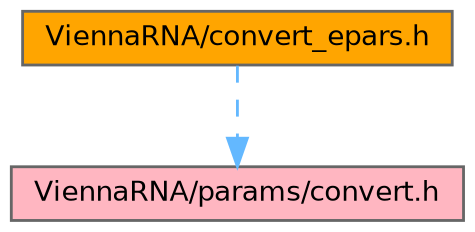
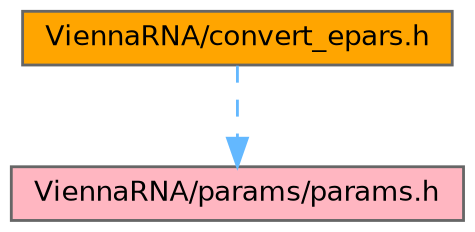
node "ViennaRNA/params/convert.h": label "ViennaRNA/params/convert.h" -> "ViennaRNA/params/params.h"
